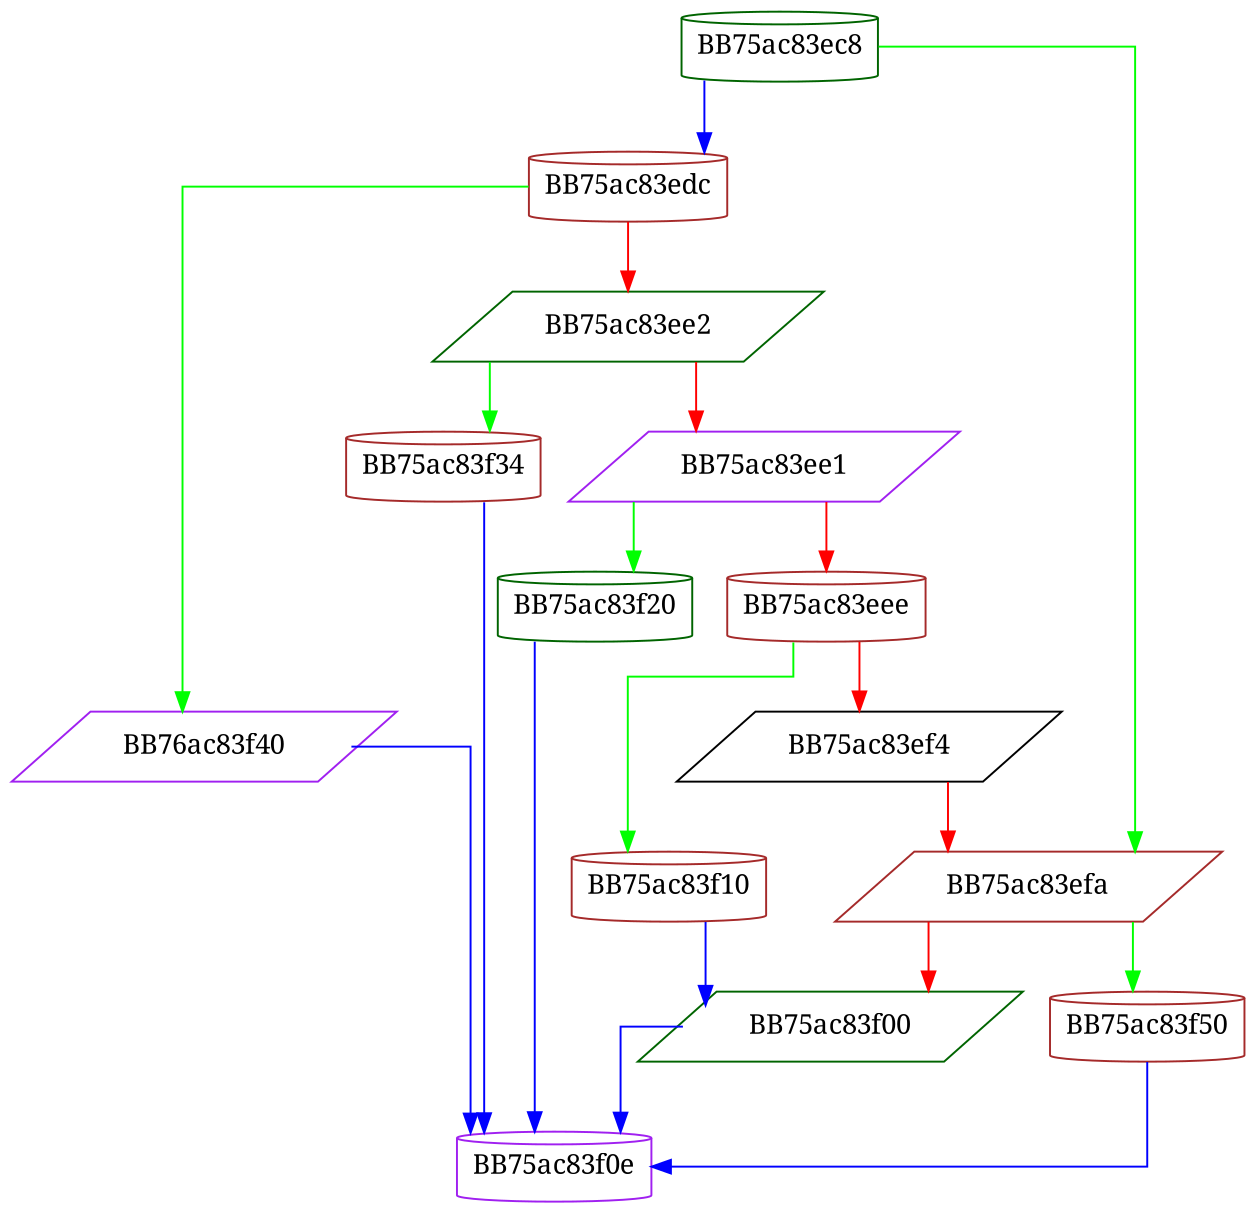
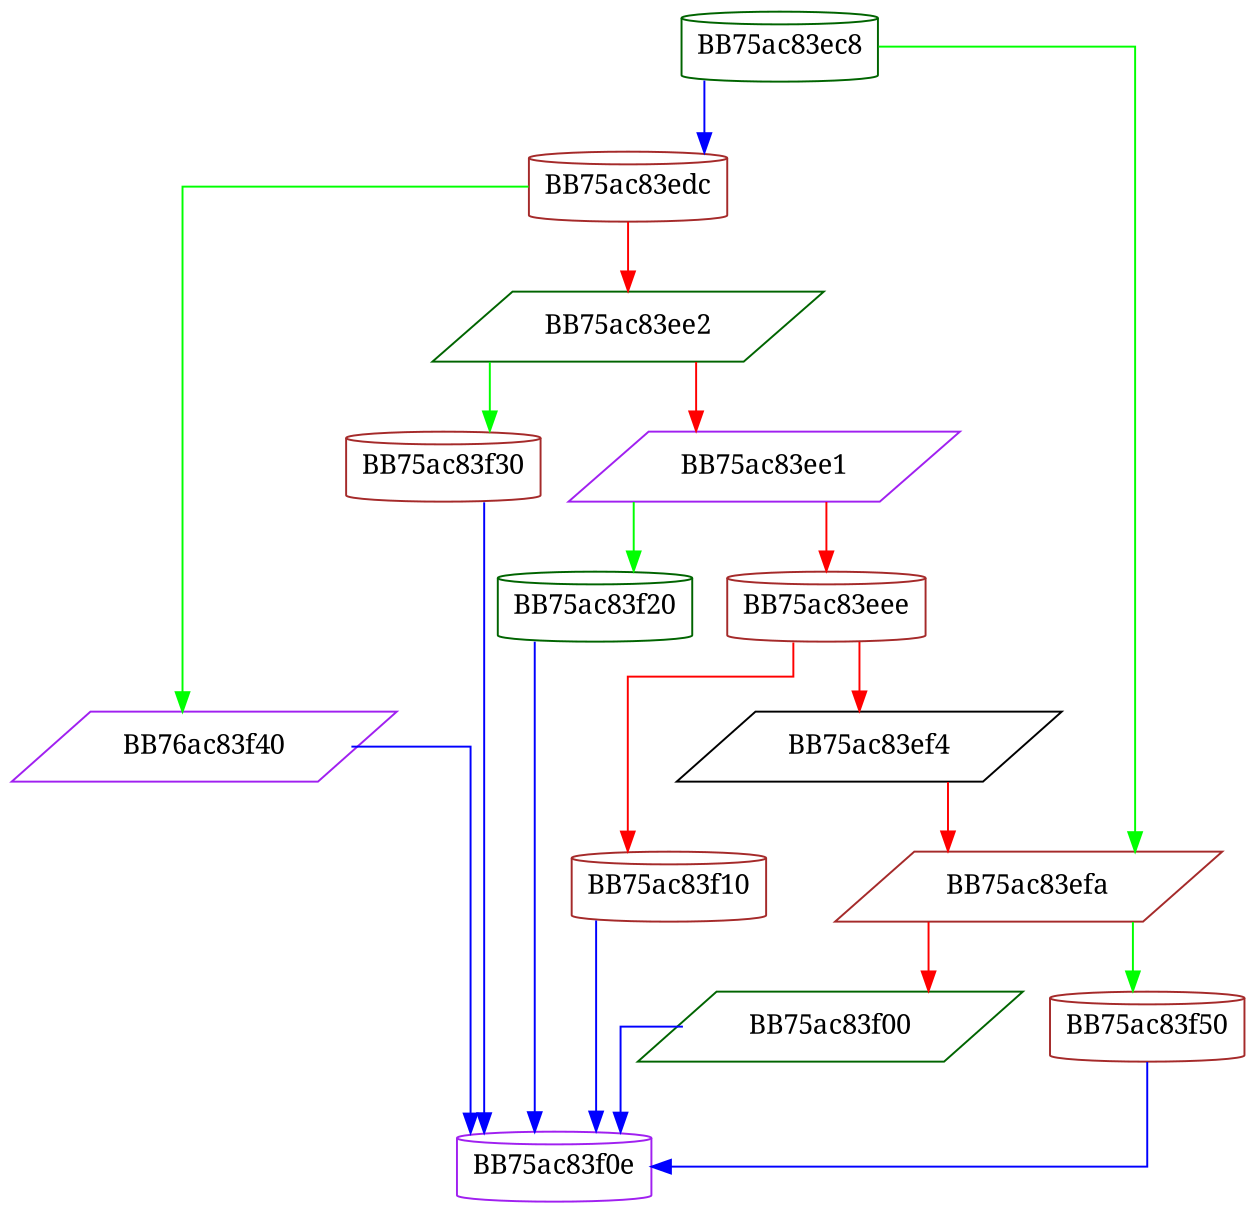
node "BB75ac83f34": label "BB75ac83f34" -> "BB75ac83f30"
edge "BB75ac83eee" -> "BB75ac83f10": color green -> red
edge "BB75ac83f10" -> "BB75ac83f00": now "BB75ac83f10" -> "BB75ac83f0e"
